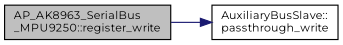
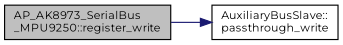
node "AP_AK8963_SerialBus _MPU9250::register_write": label "AP_AK8963_SerialBus _MPU9250::register_write" -> "AP_AK8973_SerialBus _MPU9250::register_write"
